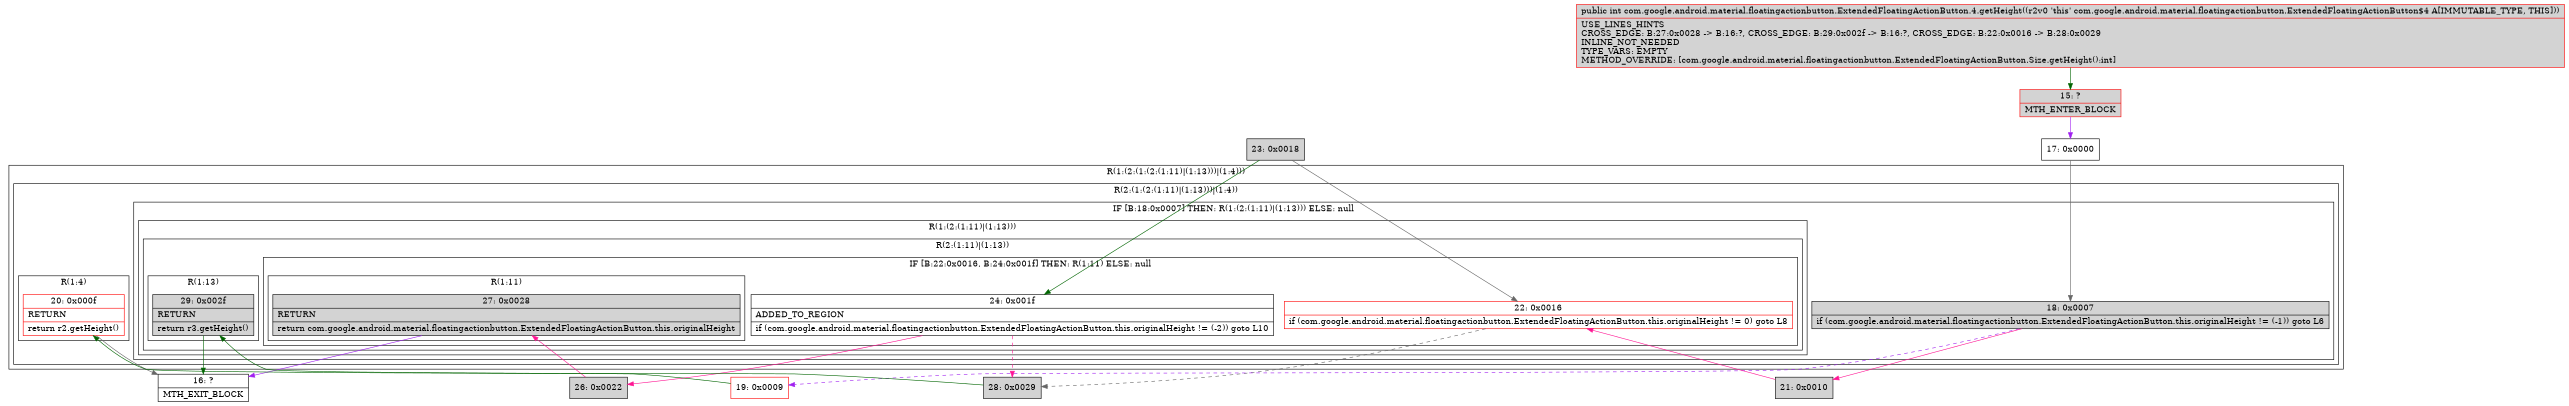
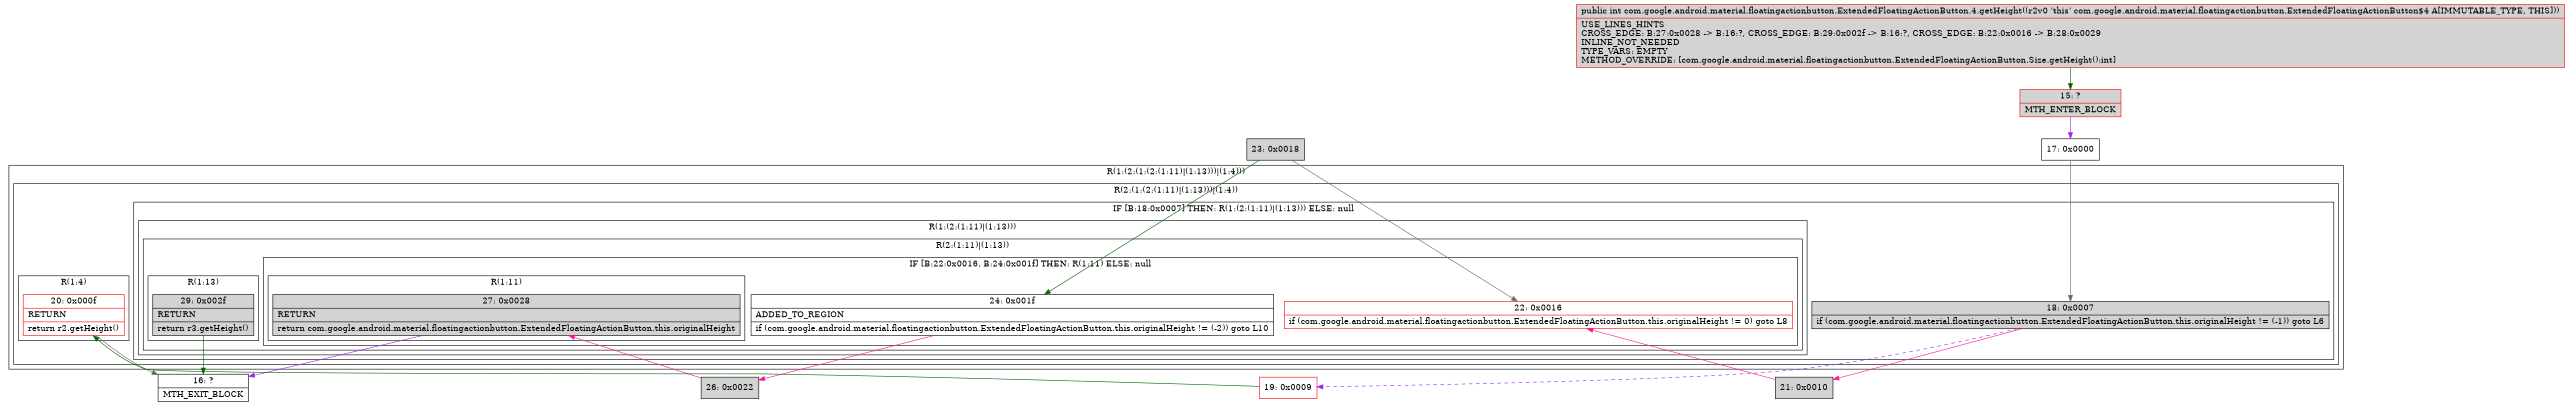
node "28: 0x0029": removed
